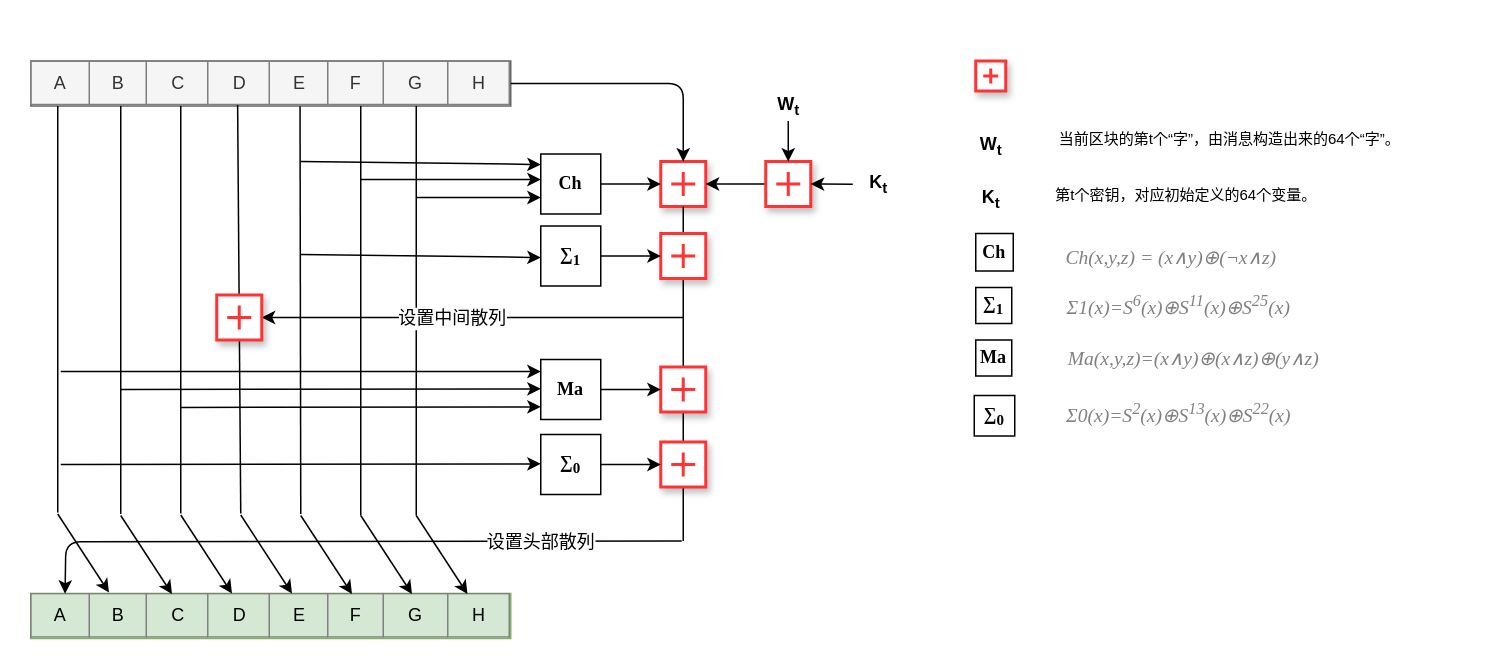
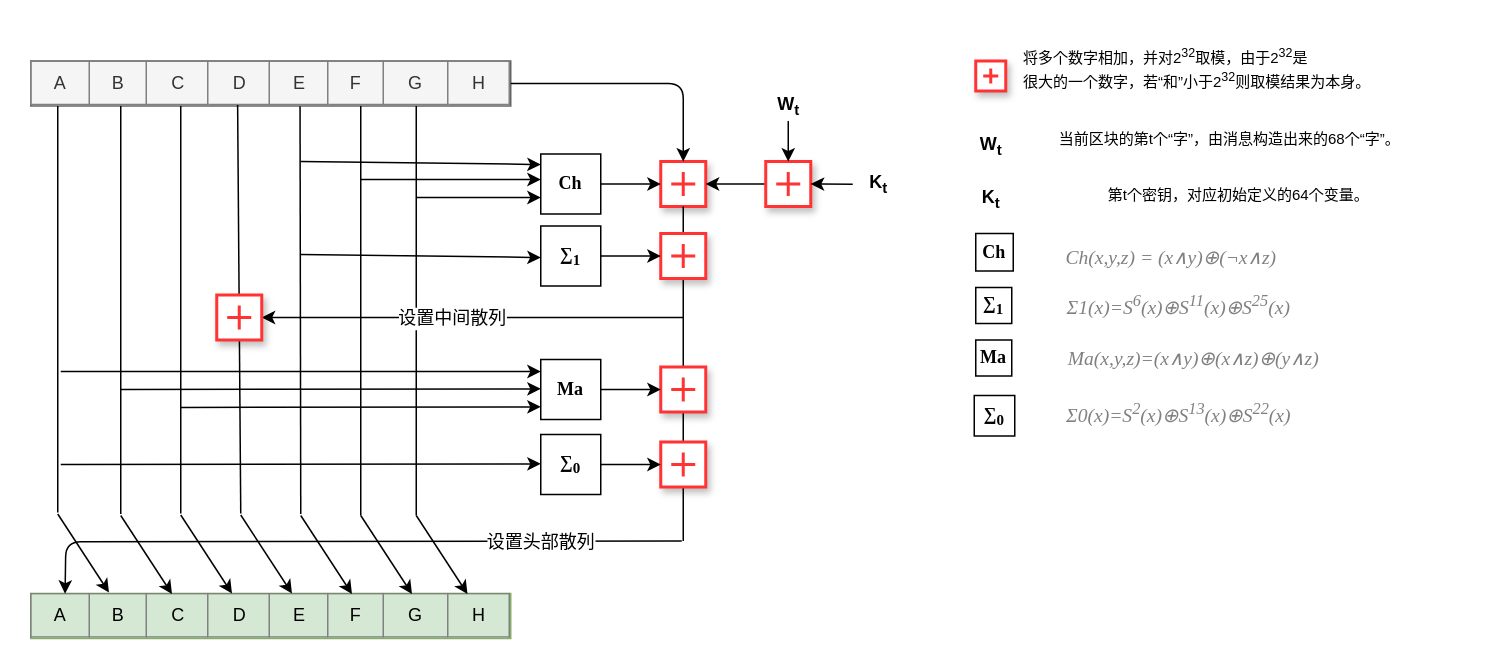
node "将多个数字相加，并对232取模，由于232是 很大的一个数字，若“和”小于232则取模结果为本身。": added
node "当前区块的第t个“字”，由消息构造出来的64个“字”。": label "当前区块的第t个“字”，由消息构造出来的64个“字”。" -> "当前区块的第t个“字”，由消息构造出来的68个“字”。"
node "第t个密钥，对应初始定义的64个变量。": moved (1186, 194) -> (1238, 194)
